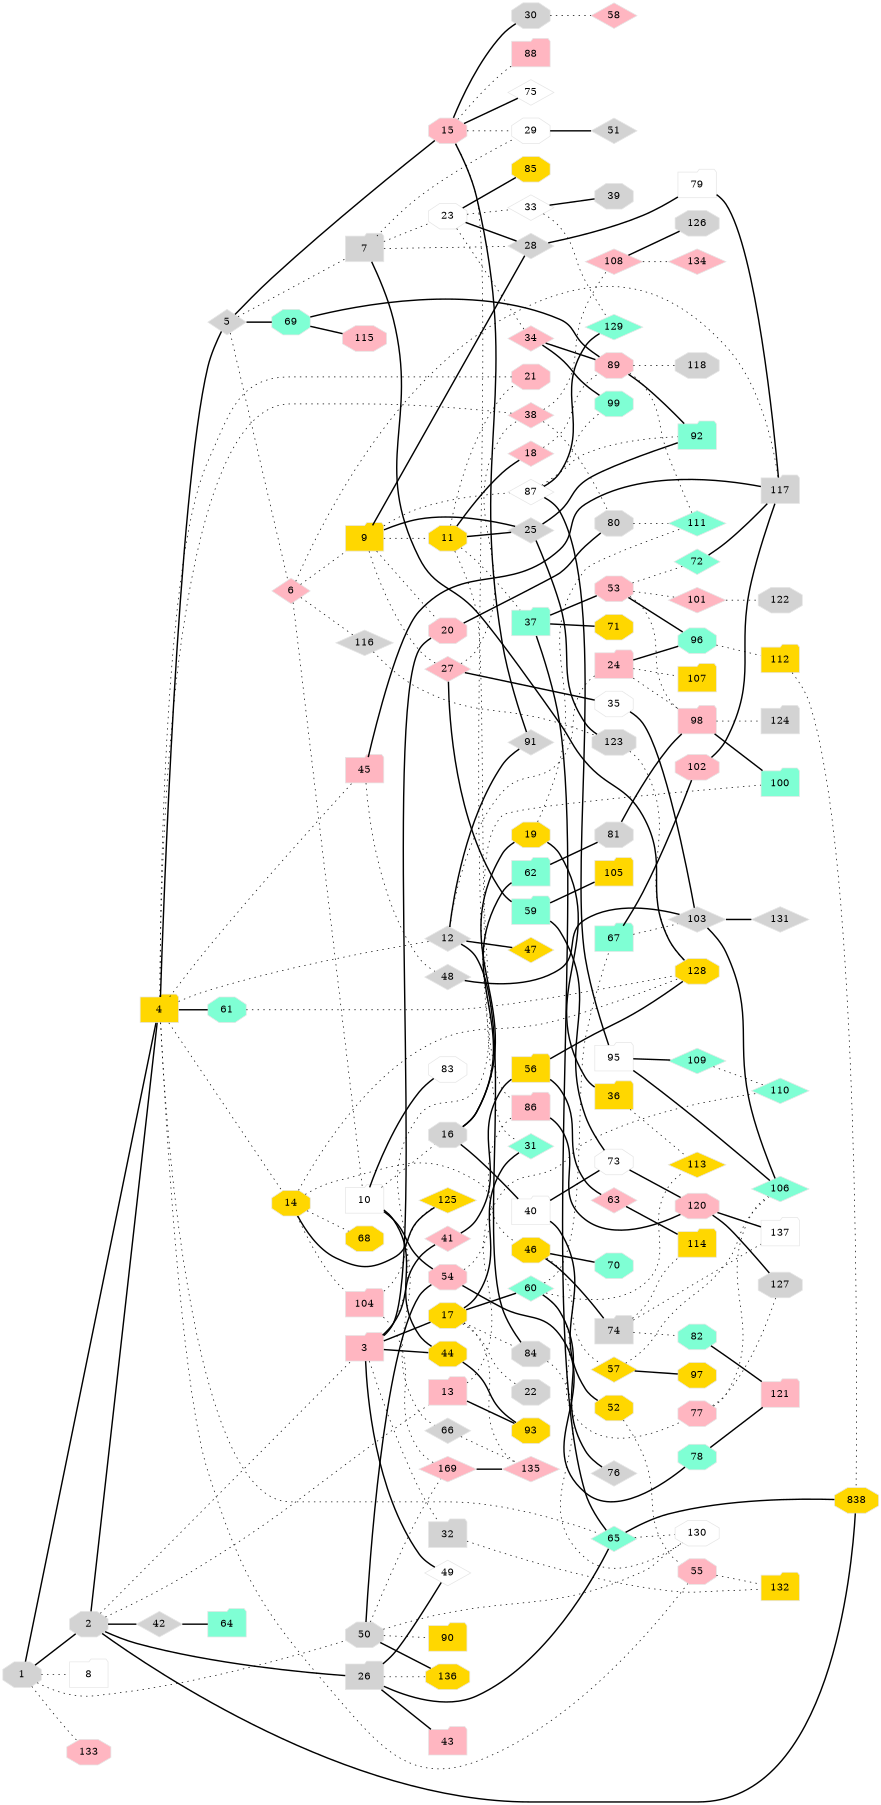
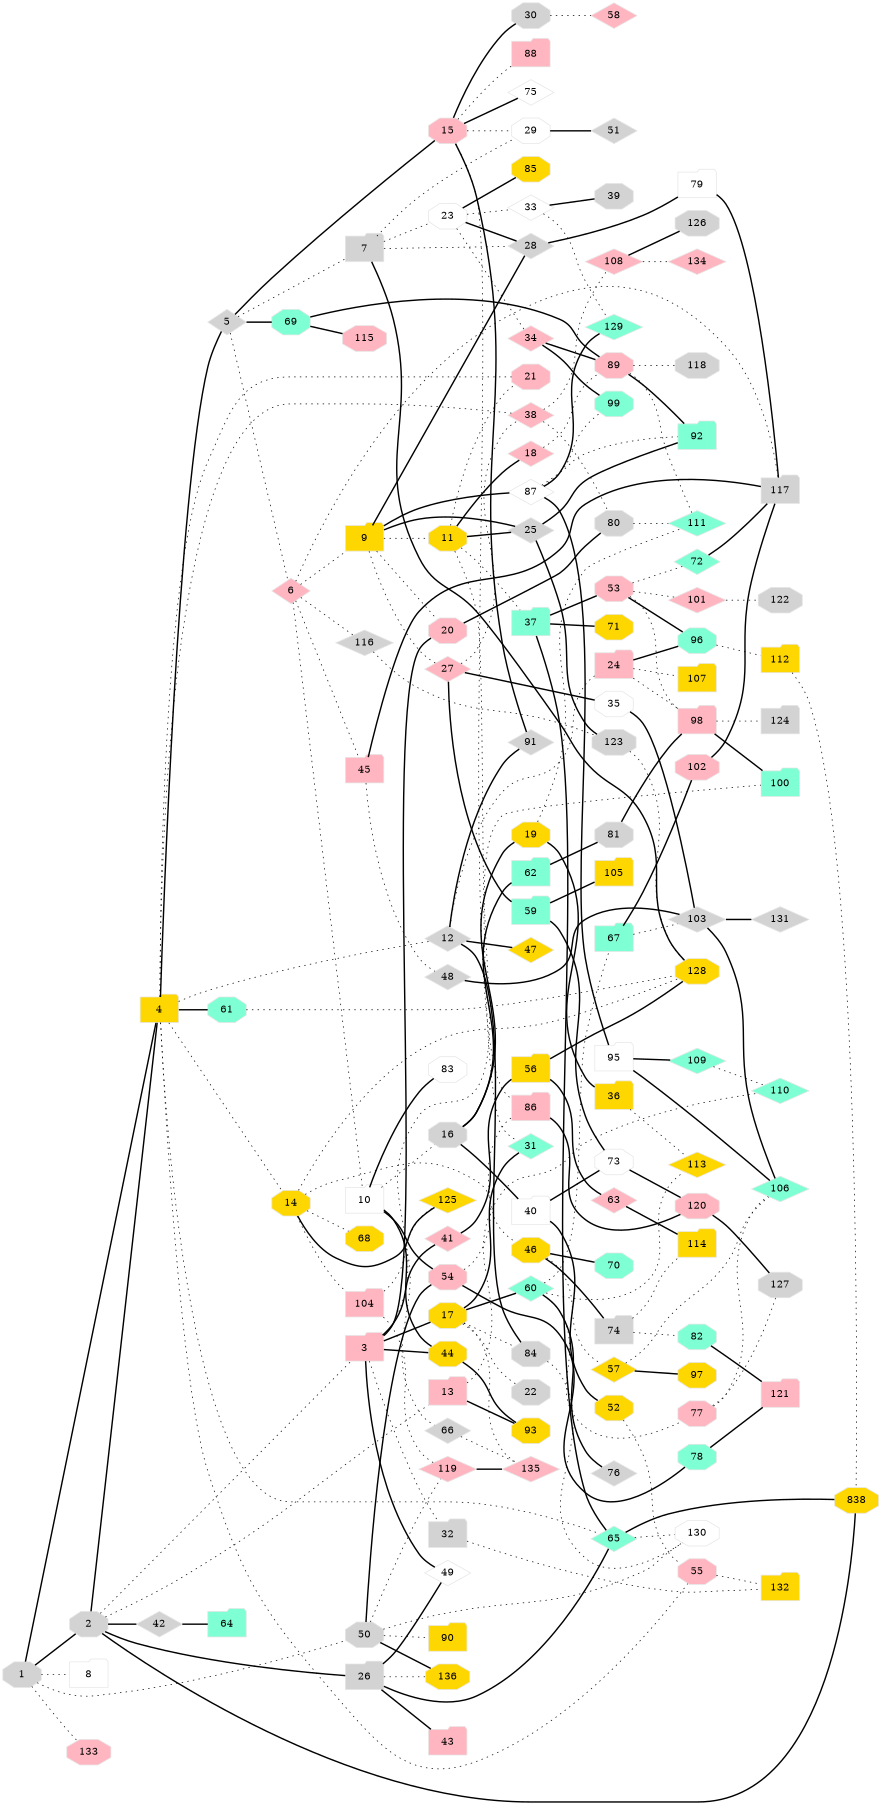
edge "87" -- "9": style dotted -> bold
edge "45" -- "4": now "45" -- "6"
node "137": removed
node "169": label "169" -> "119"
